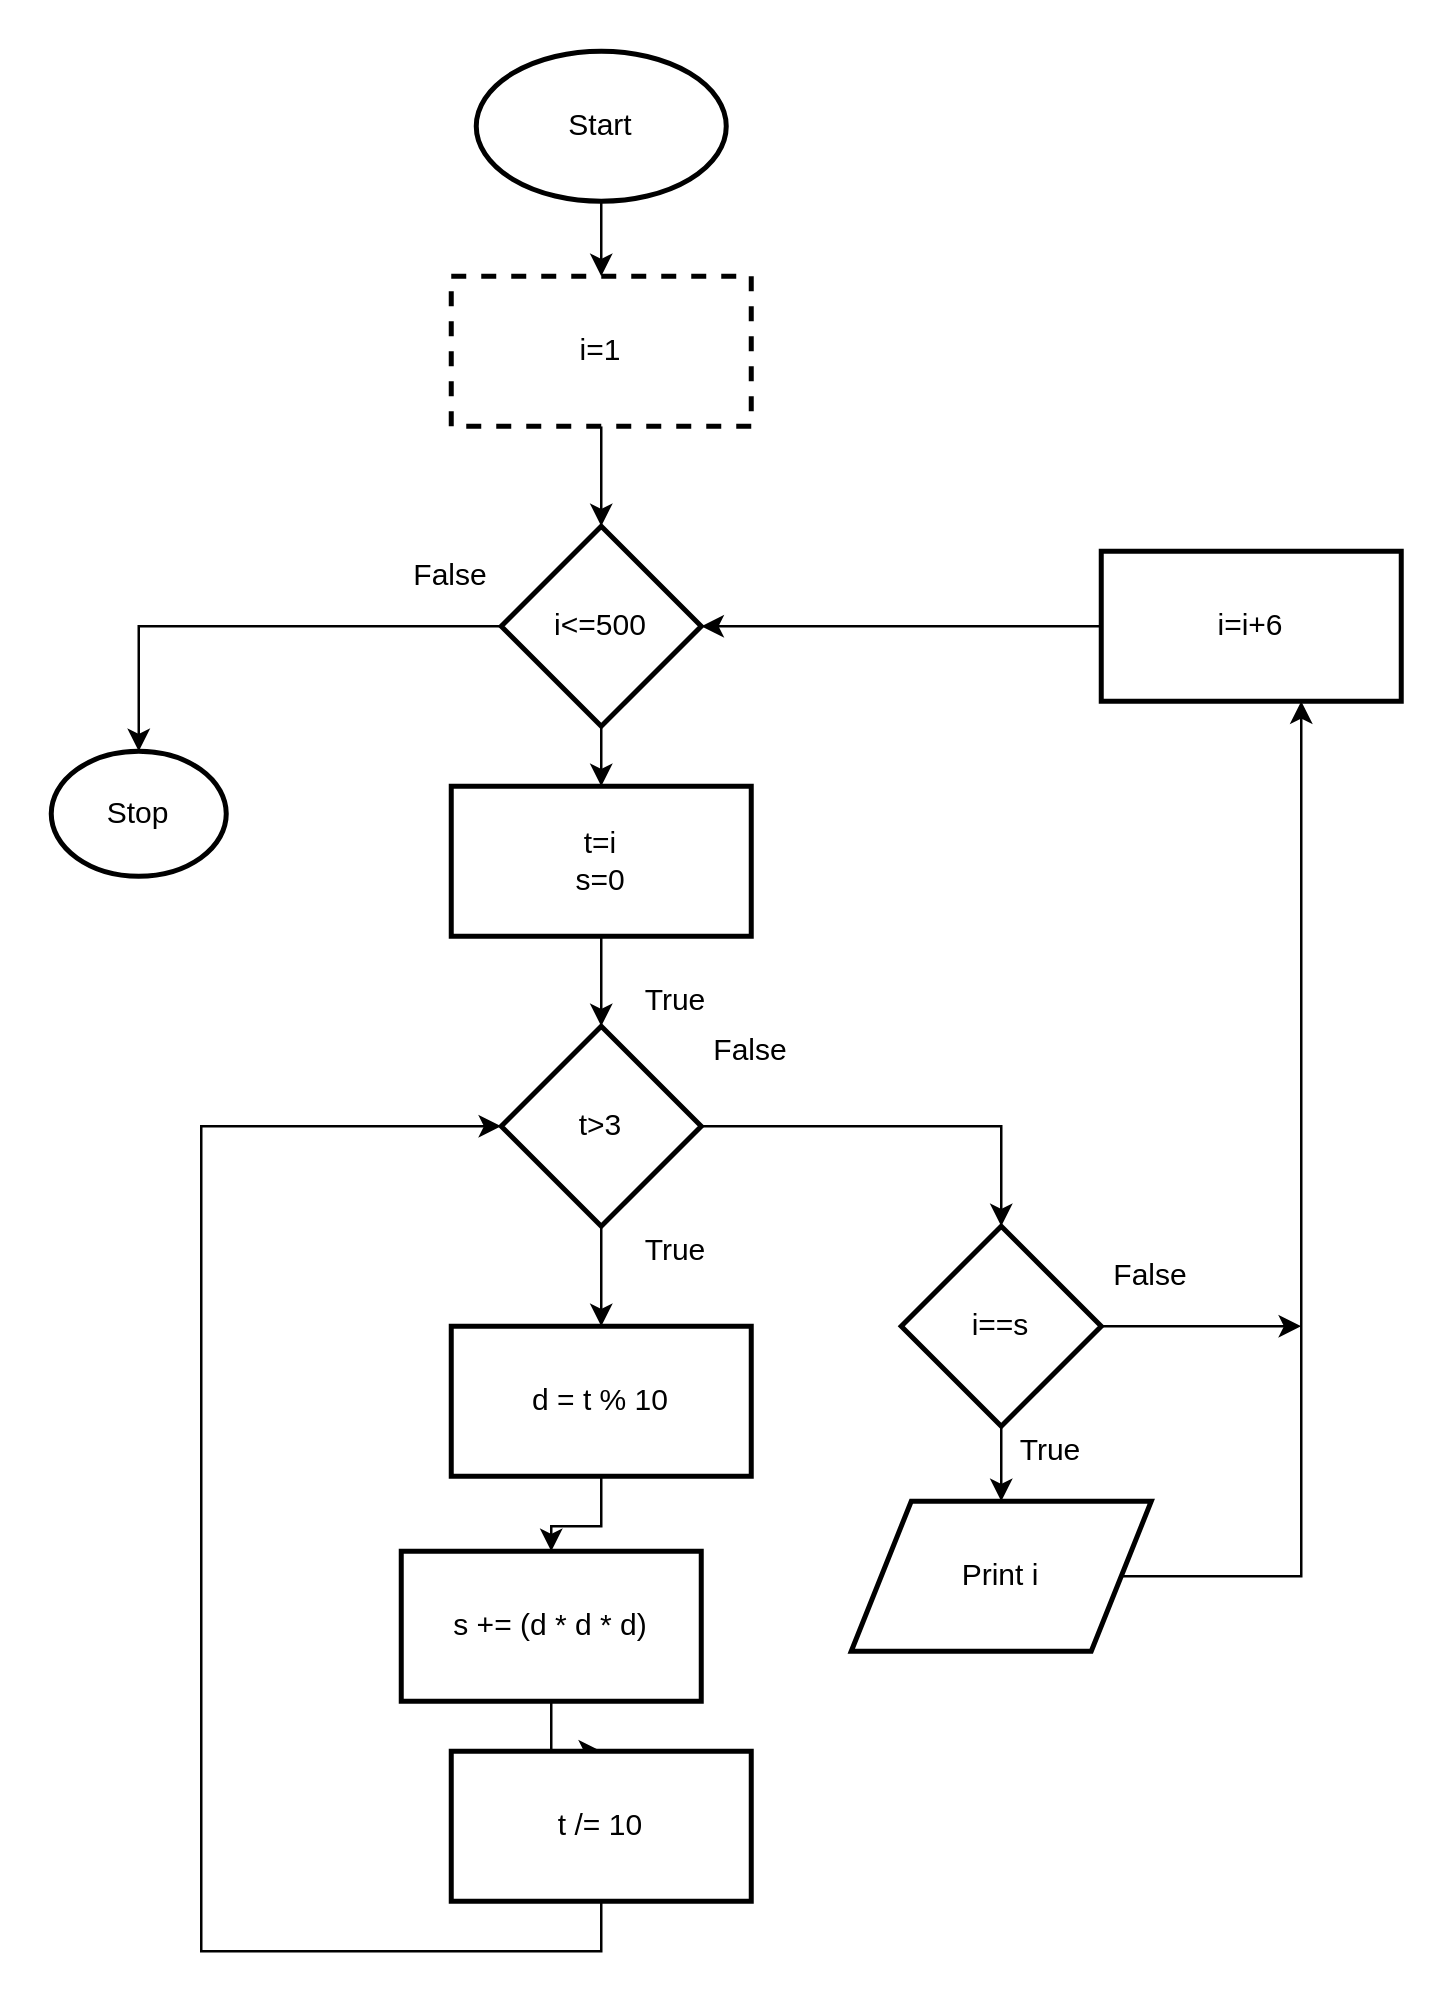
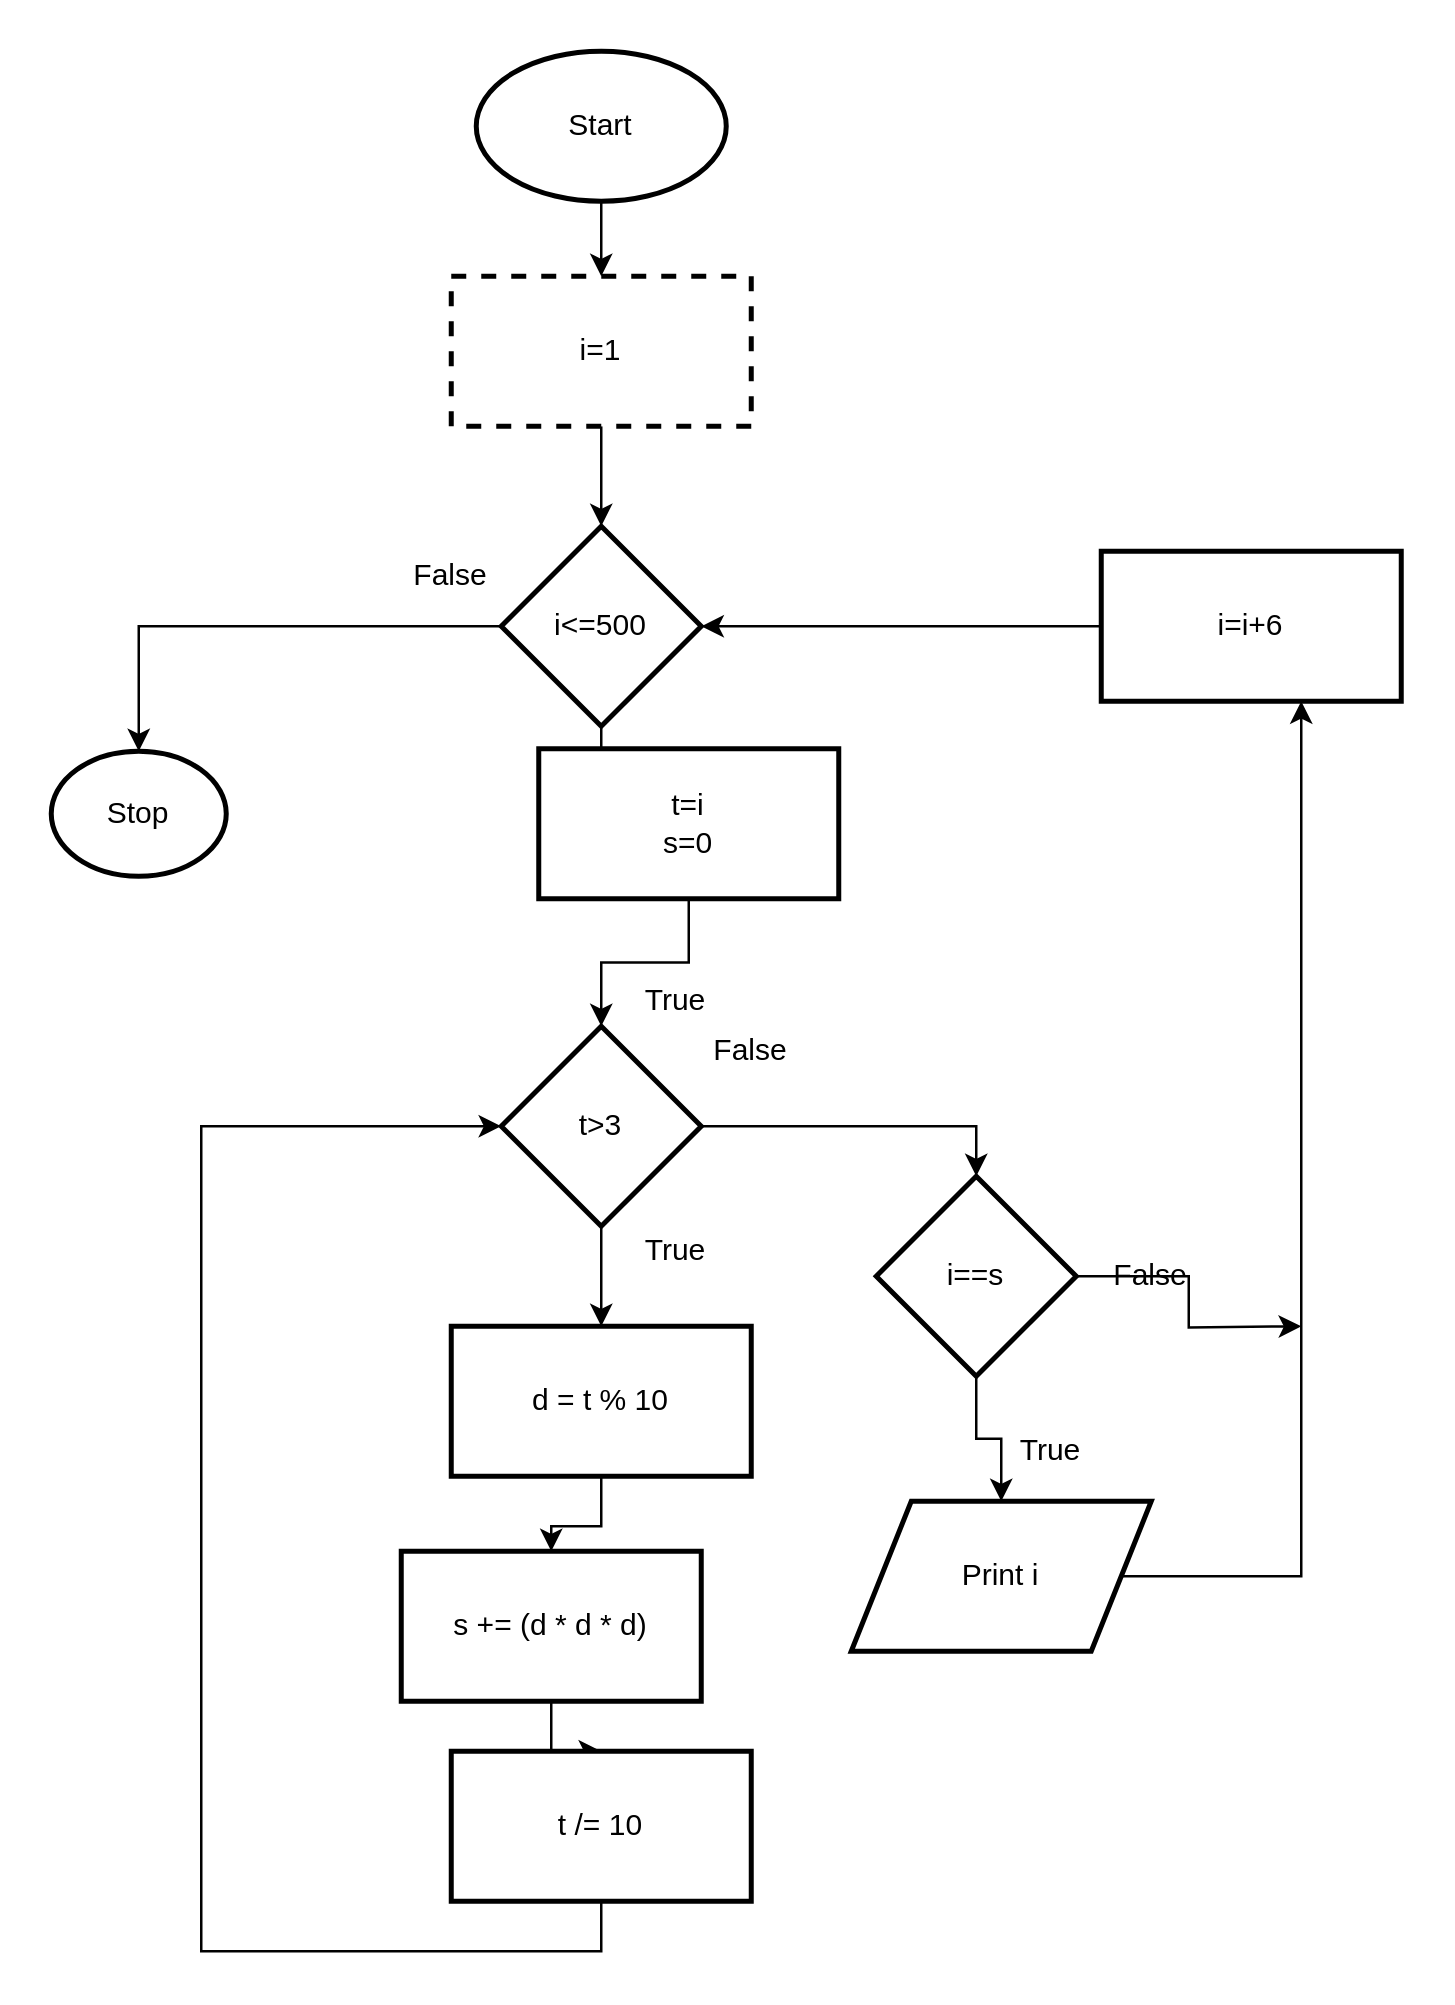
node "t=i s=0": moved (601, 861) -> (689, 824)
node "i==s": moved (1001, 1326) -> (976, 1276)
